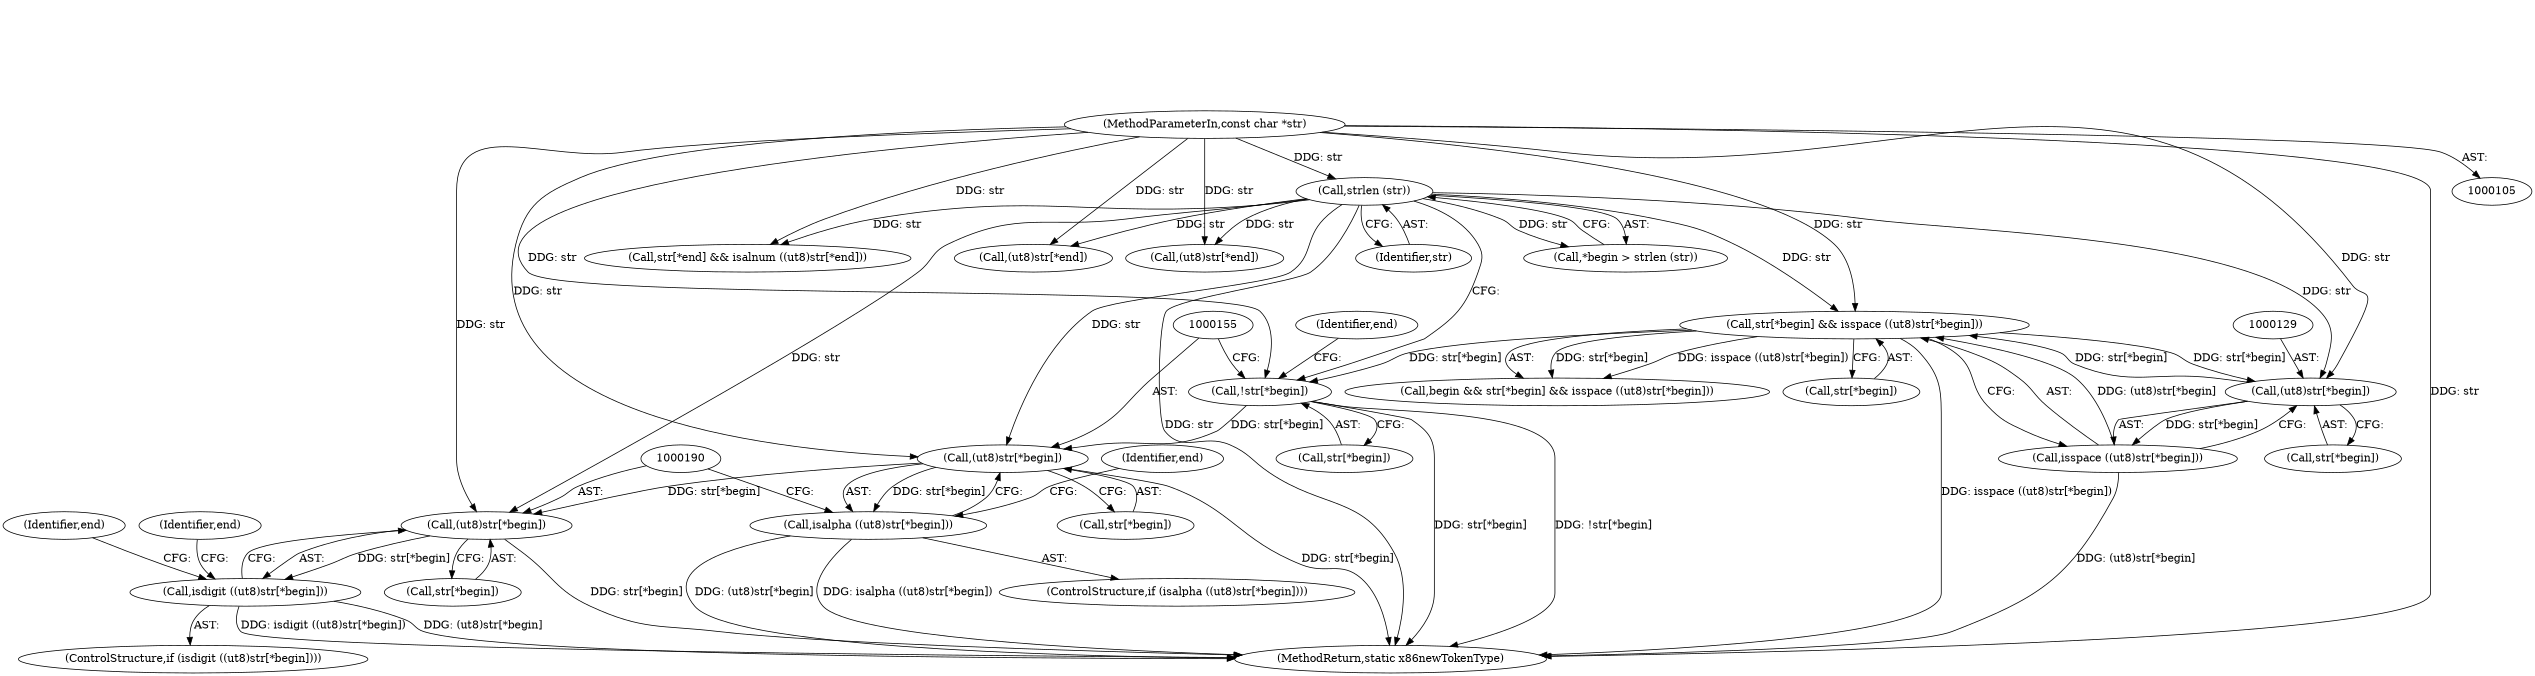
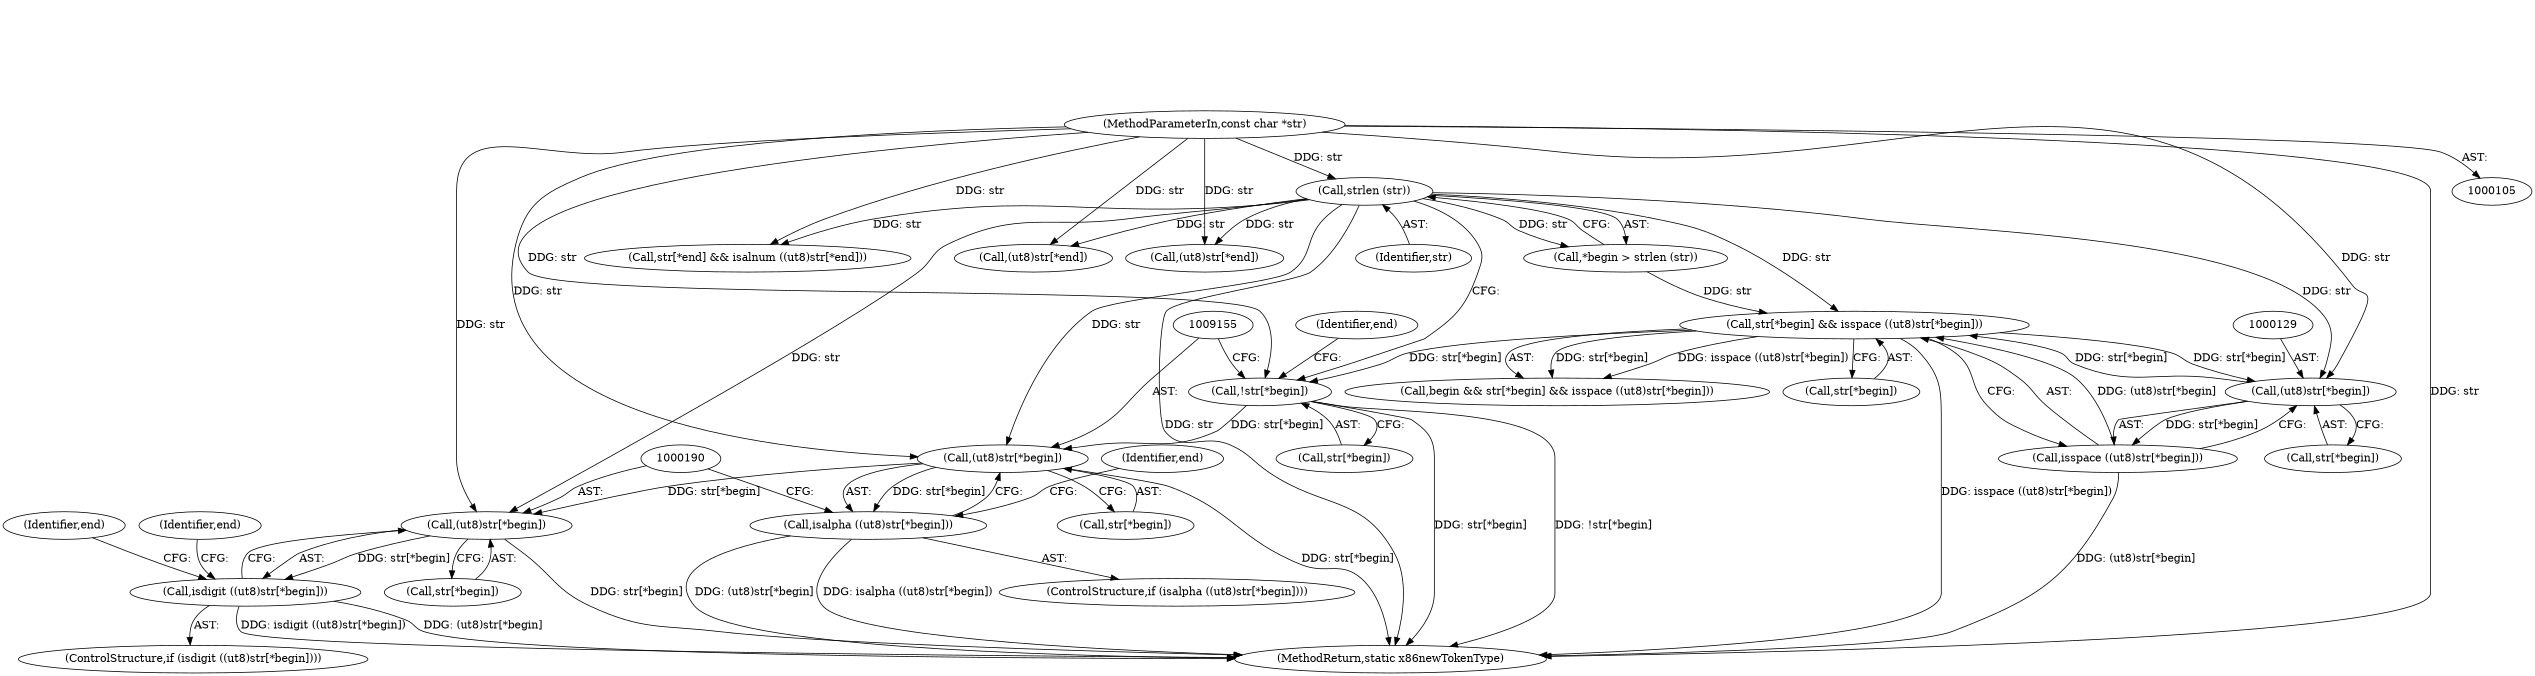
edge "(MethodParameterIn,const char *str)" -> "(Call,str[*begin] && isspace ((ut8)str[*begin]))": now "(Call,*begin > strlen (str))" -> "(Call,str[*begin] && isspace ((ut8)str[*begin]))"
edge "(Call,strlen (str))" -> "(Identifier,str)": removed, label "CFG:"
node "1000155": label "1000155" -> "1009155"
